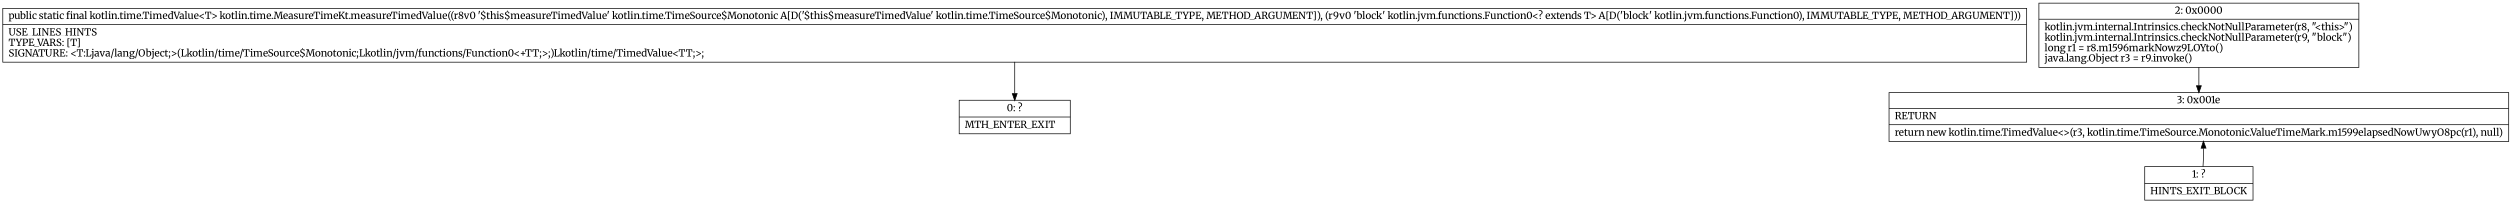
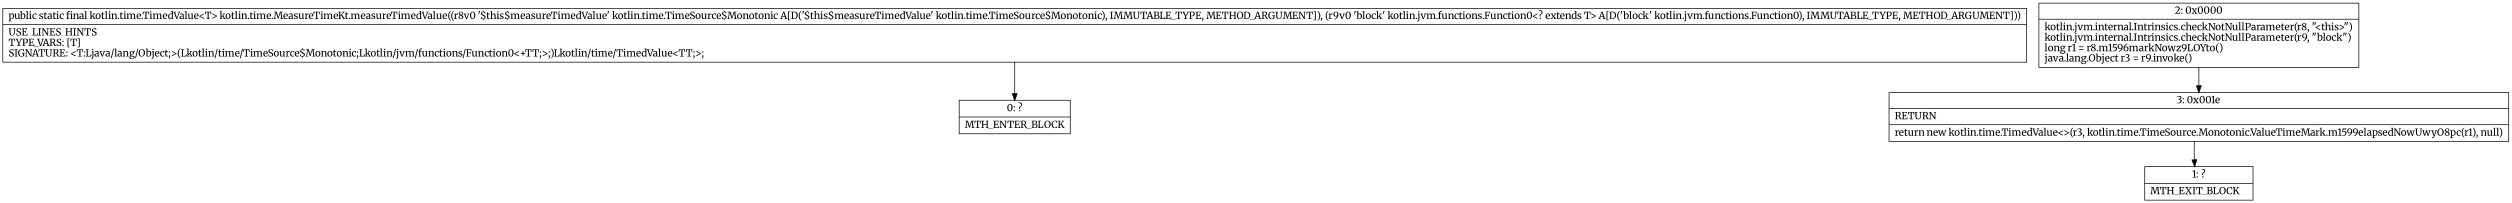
node "0: ?": text "MTH_ENTER_EXIT" -> "MTH_ENTER_BLOCK"
edge "1: ?" -> "3: 0x001e": reversed
node "1: ?": text "HINTS_EXIT_BLOCK" -> "MTH_EXIT_BLOCK"
